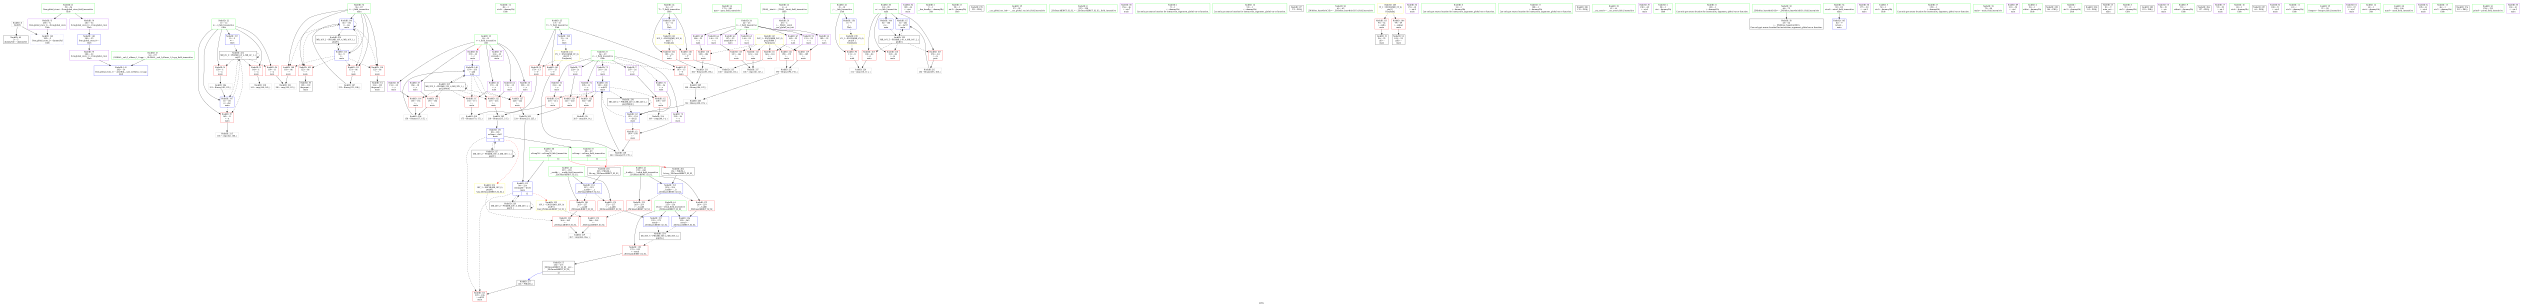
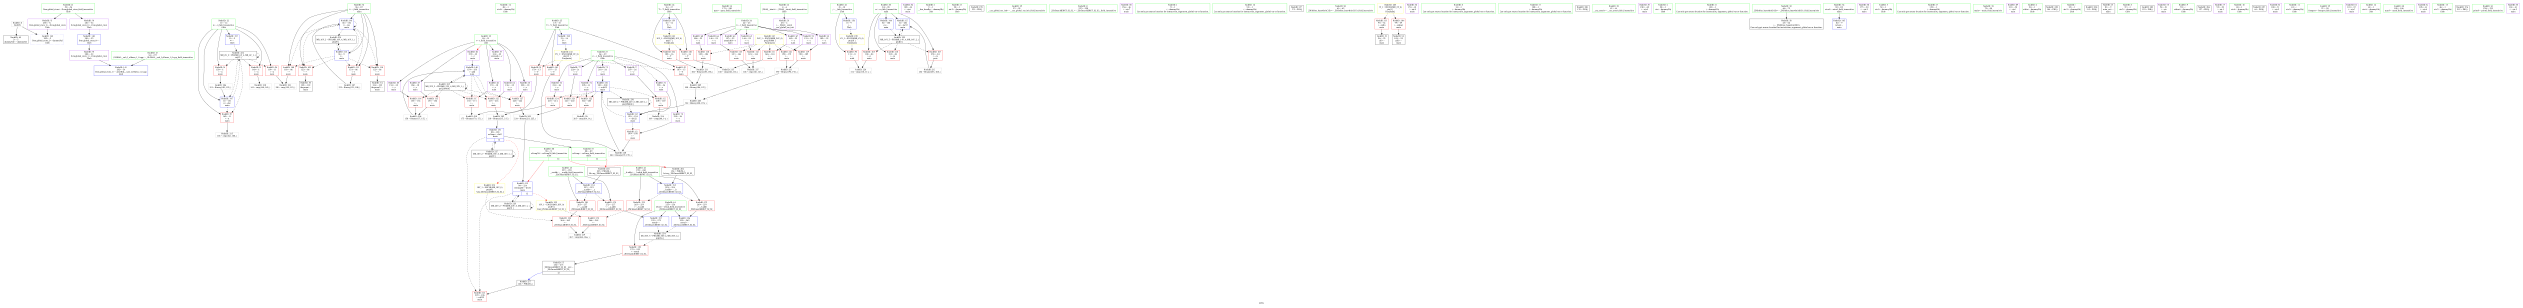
edge "NodeID: 38" -> "NodeID: 152": color black -> red
